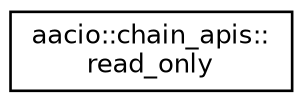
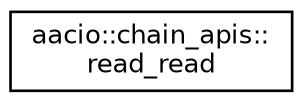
node "aacio::chain_apis:: read_only": label "aacio::chain_apis:: read_only" -> "aacio::chain_apis:: read_read"
